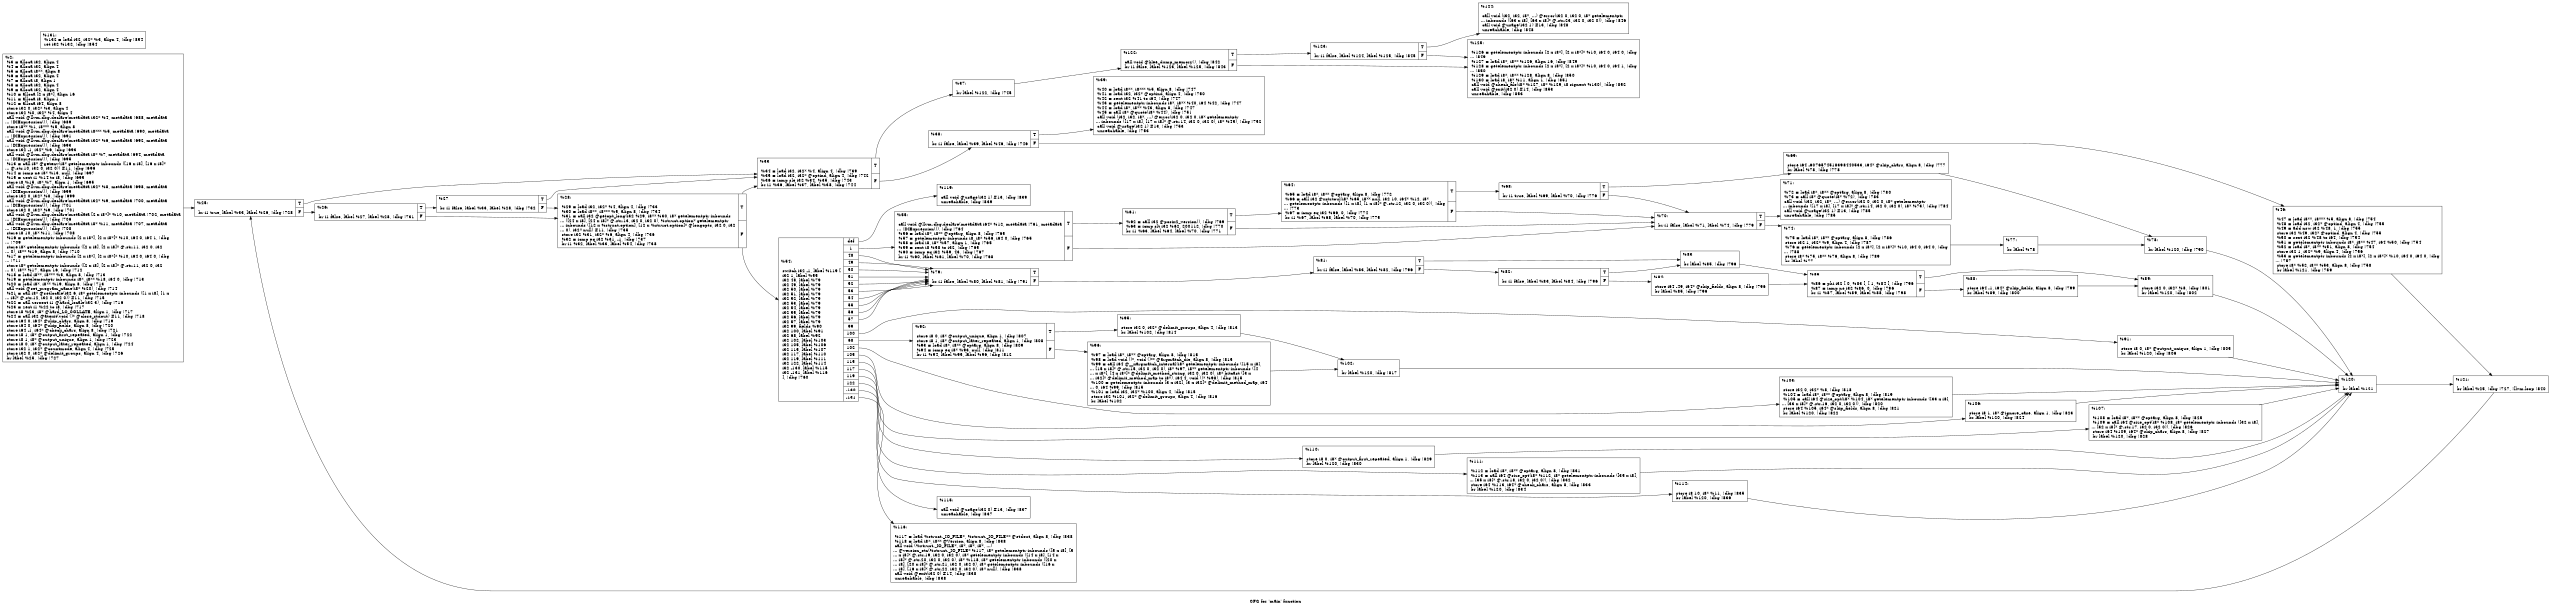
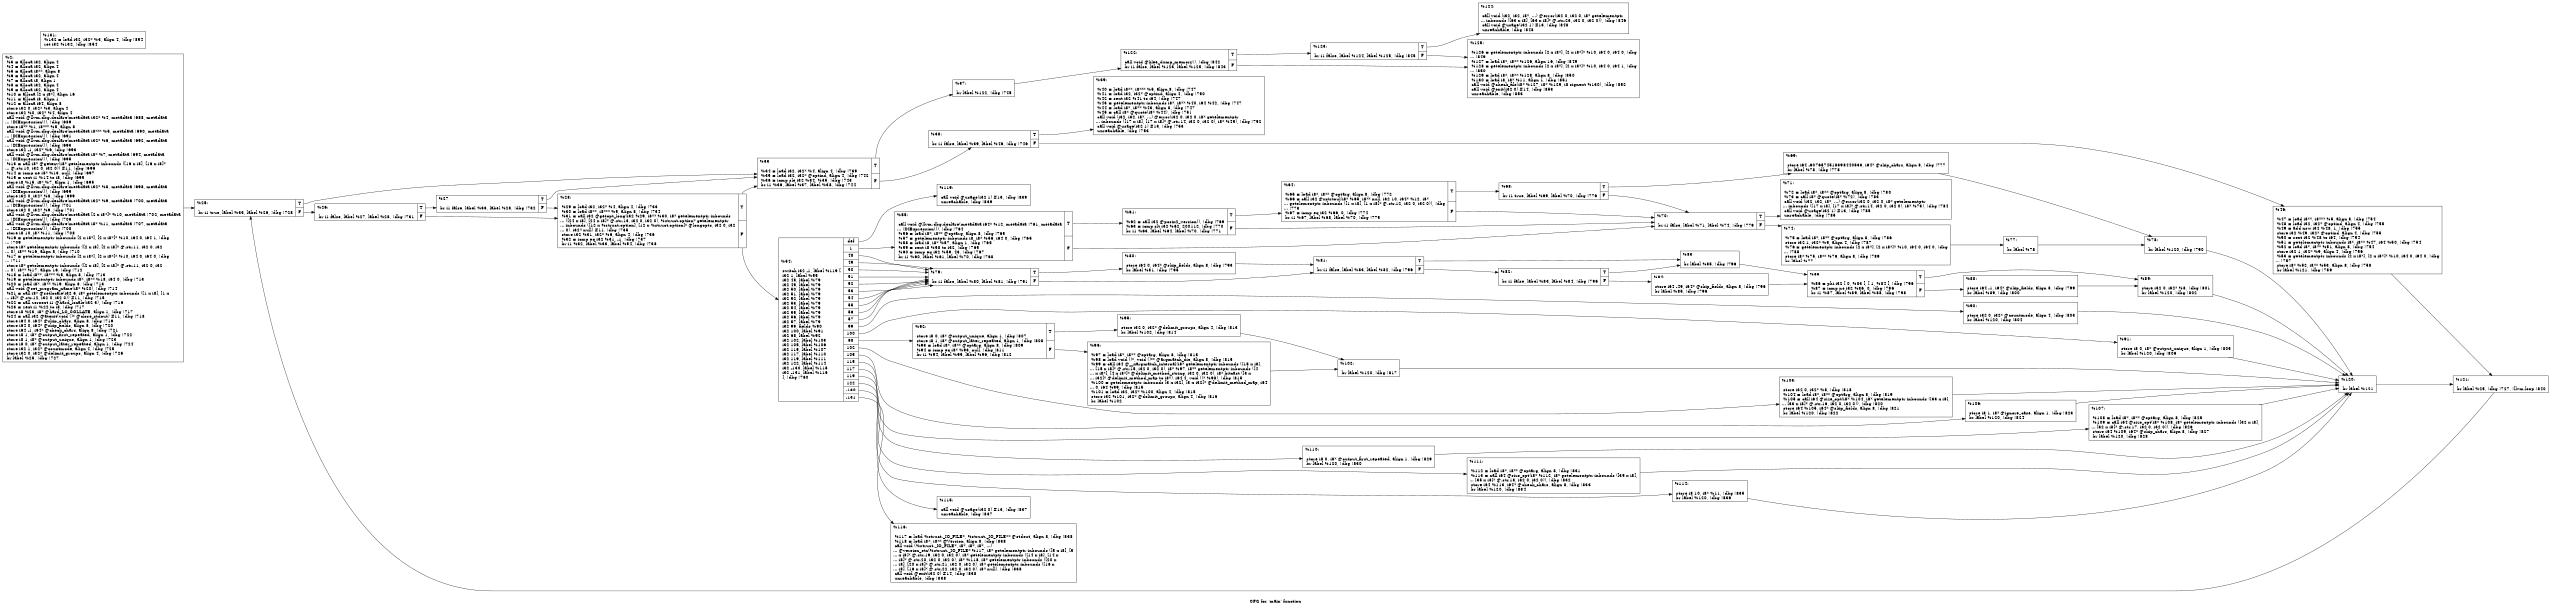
node "%80:": added
node "%90:": added
